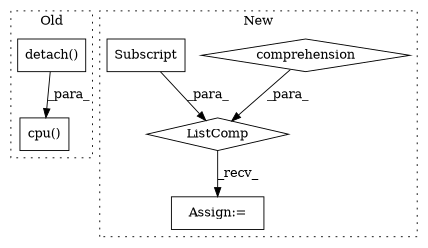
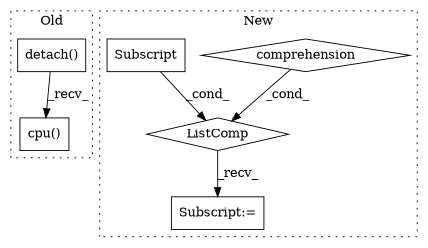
edge "detach()" -> "cpu()": label "_para_" -> "_recv_"
edge "Subscript" -> "ListComp": label "_para_" -> "_cond_"
edge "comprehension" -> "ListComp": label "_para_" -> "_cond_"
node "Assign:=": label "Assign:=" -> "Subscript:="
